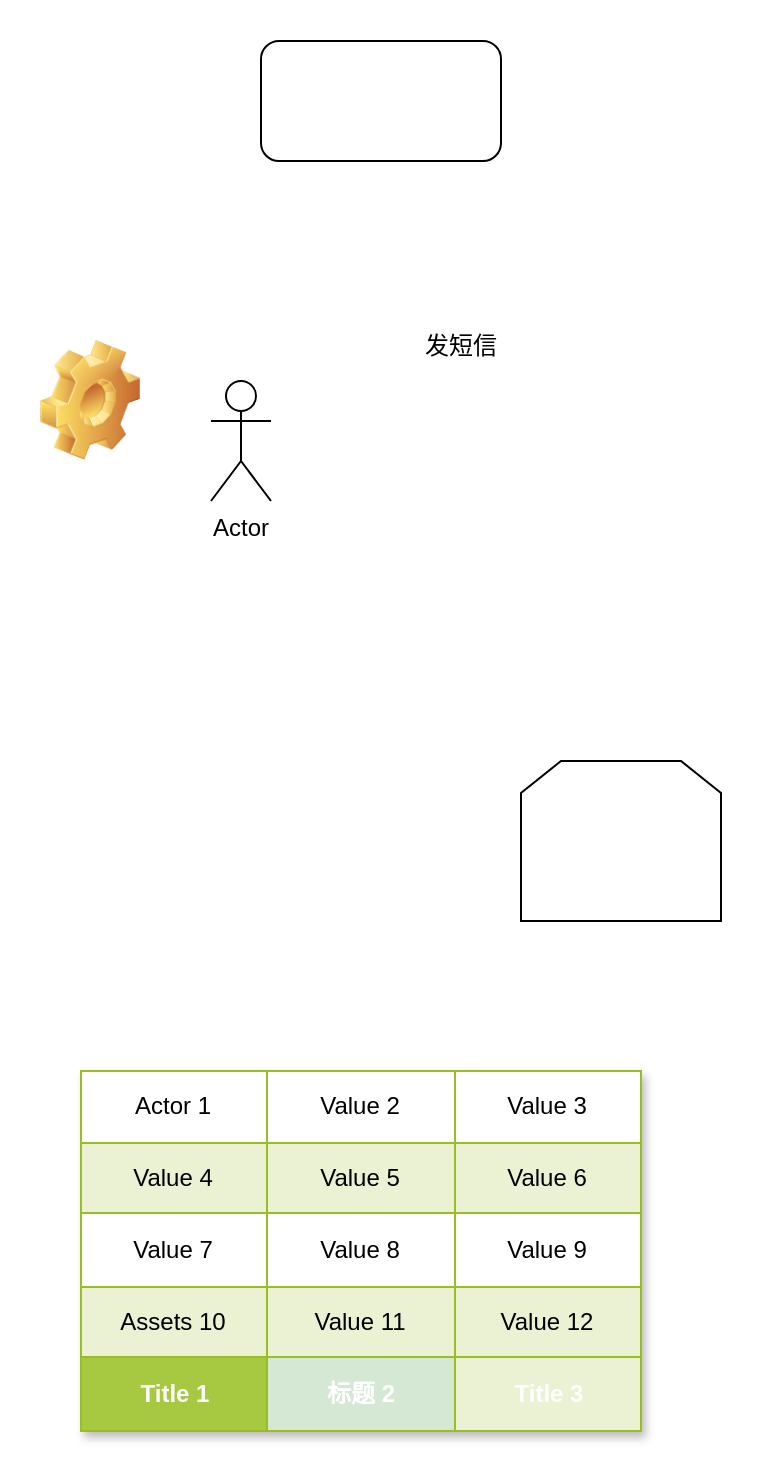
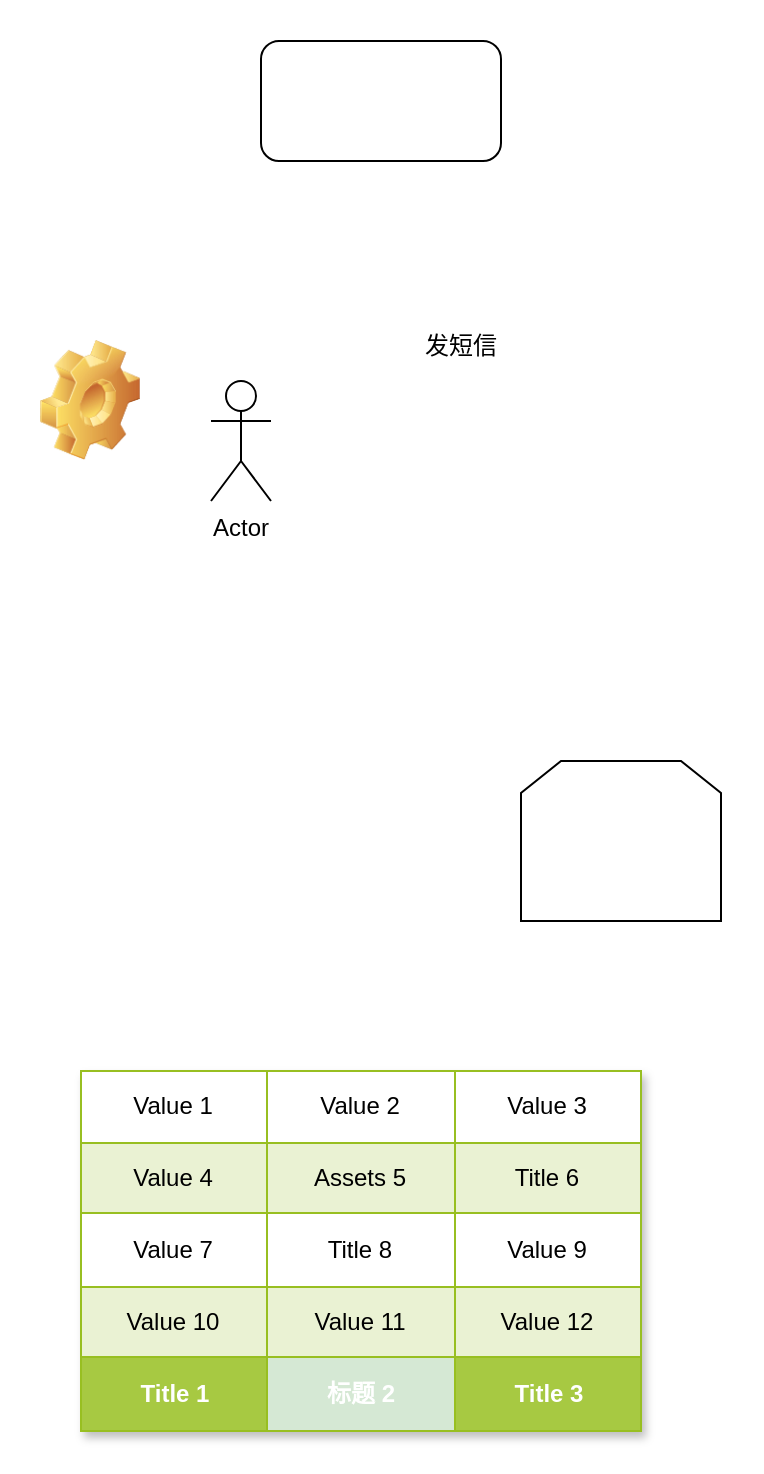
node "Actor 1": label "Actor 1" -> "Value 1"
node "Value 5": label "Value 5" -> "Assets 5"
node "Value 6": label "Value 6" -> "Title 6"
node "Value 8": label "Value 8" -> "Title 8"
node "Assets 10": label "Assets 10" -> "Value 10"
node "Title 3": fillcolor #eaf2d3 -> #a7c942
